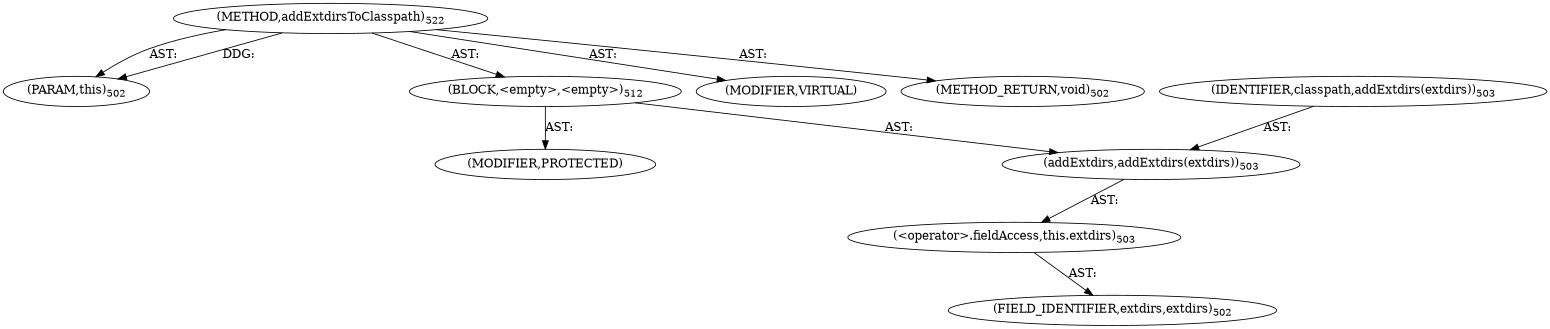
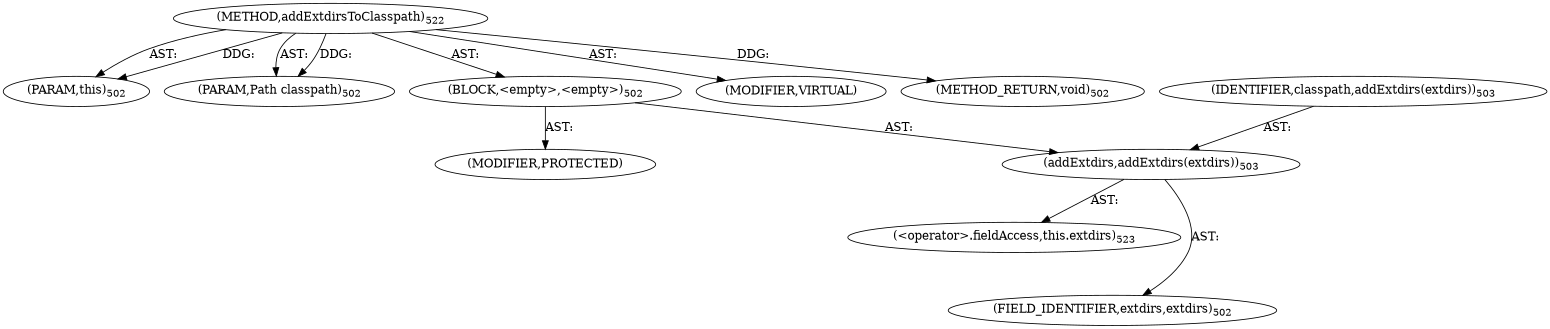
edge "(METHOD,addExtdirsToClasspath)" -> "(METHOD_RETURN,void)": label "AST: " -> "DDG: "
node "(BLOCK,<empty>,<empty>)": text "512" -> "502"
node "(PARAM,Path classpath)": added
node "(<operator>.fieldAccess,this.extdirs)": text "503" -> "523"
edge "(<operator>.fieldAccess,this.extdirs)" -> "(FIELD_IDENTIFIER,extdirs,extdirs)": now "(addExtdirs,addExtdirs(extdirs))" -> "(FIELD_IDENTIFIER,extdirs,extdirs)"
